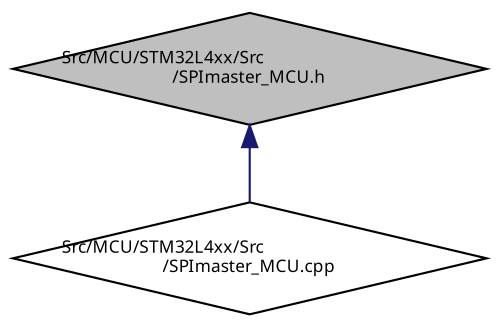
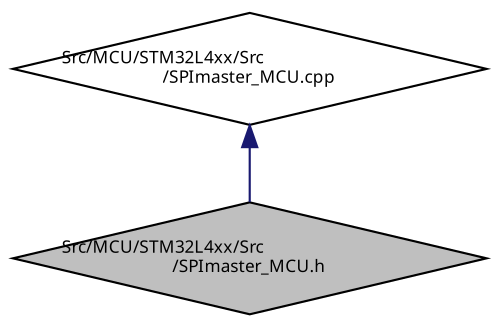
edge "Src/MCU/STM32L4xx/Src /SPImaster_MCU.cpp" -> "Src/MCU/STM32L4xx/Src /SPImaster_MCU.h": reversed
